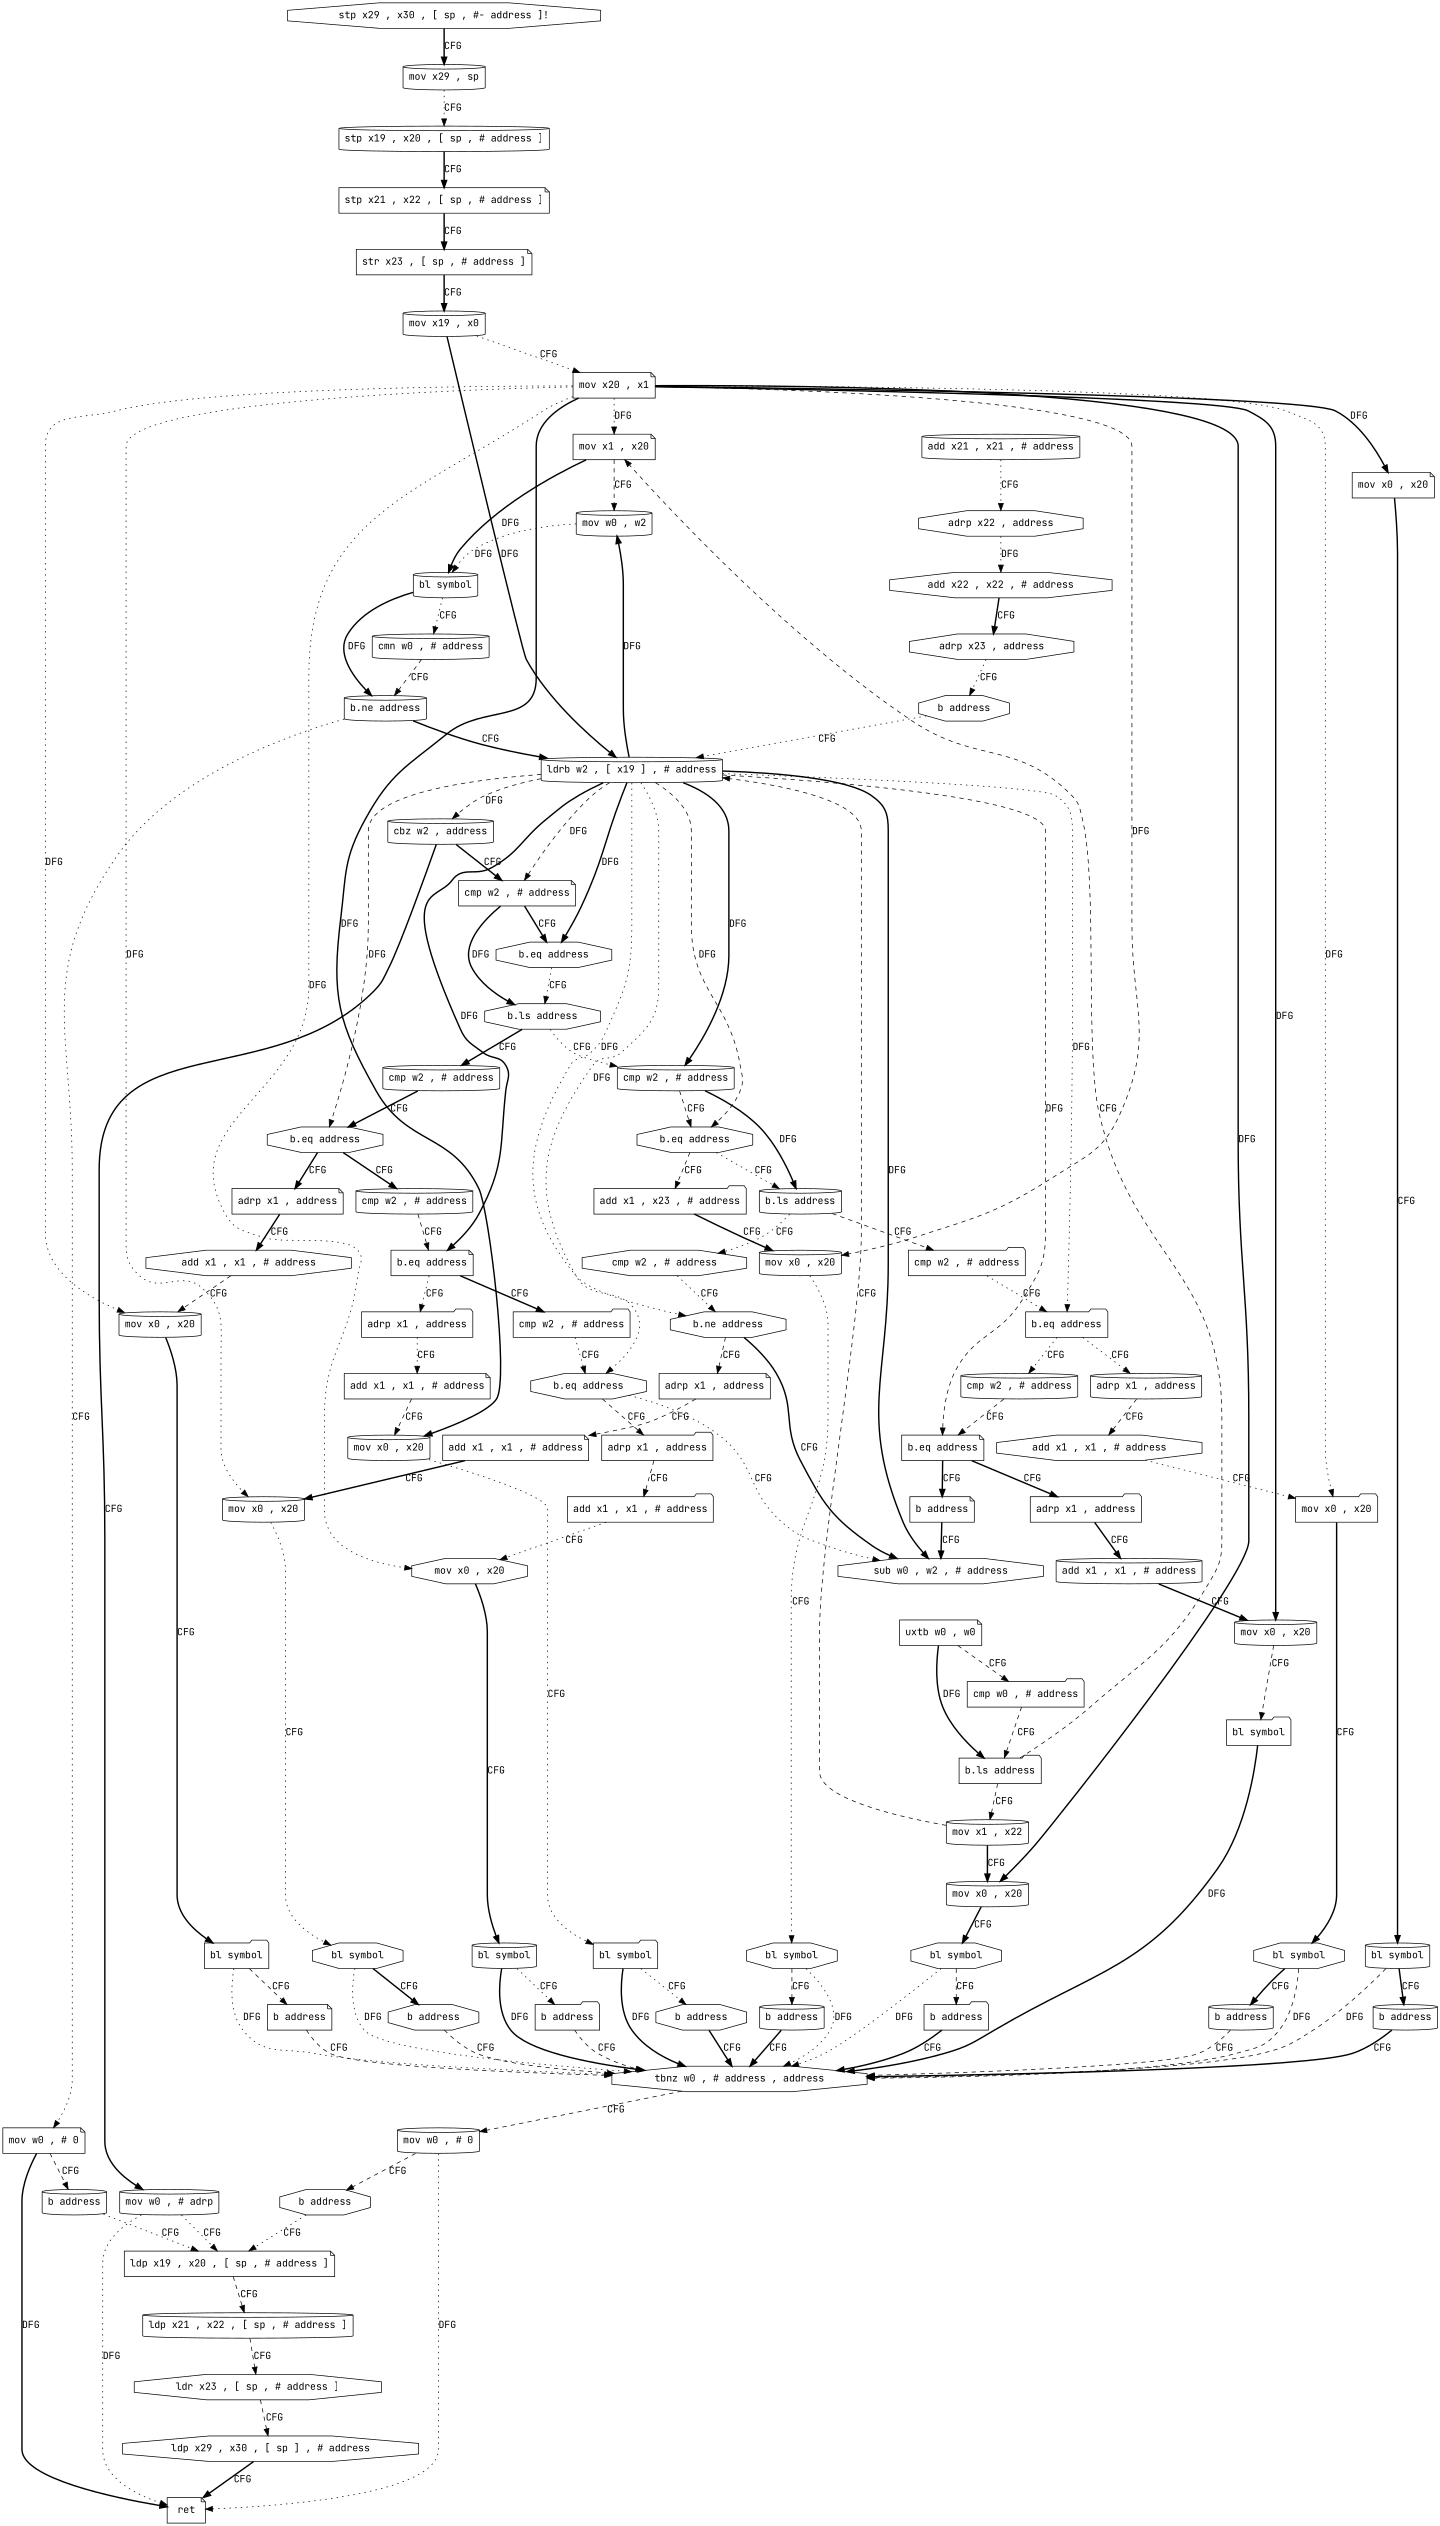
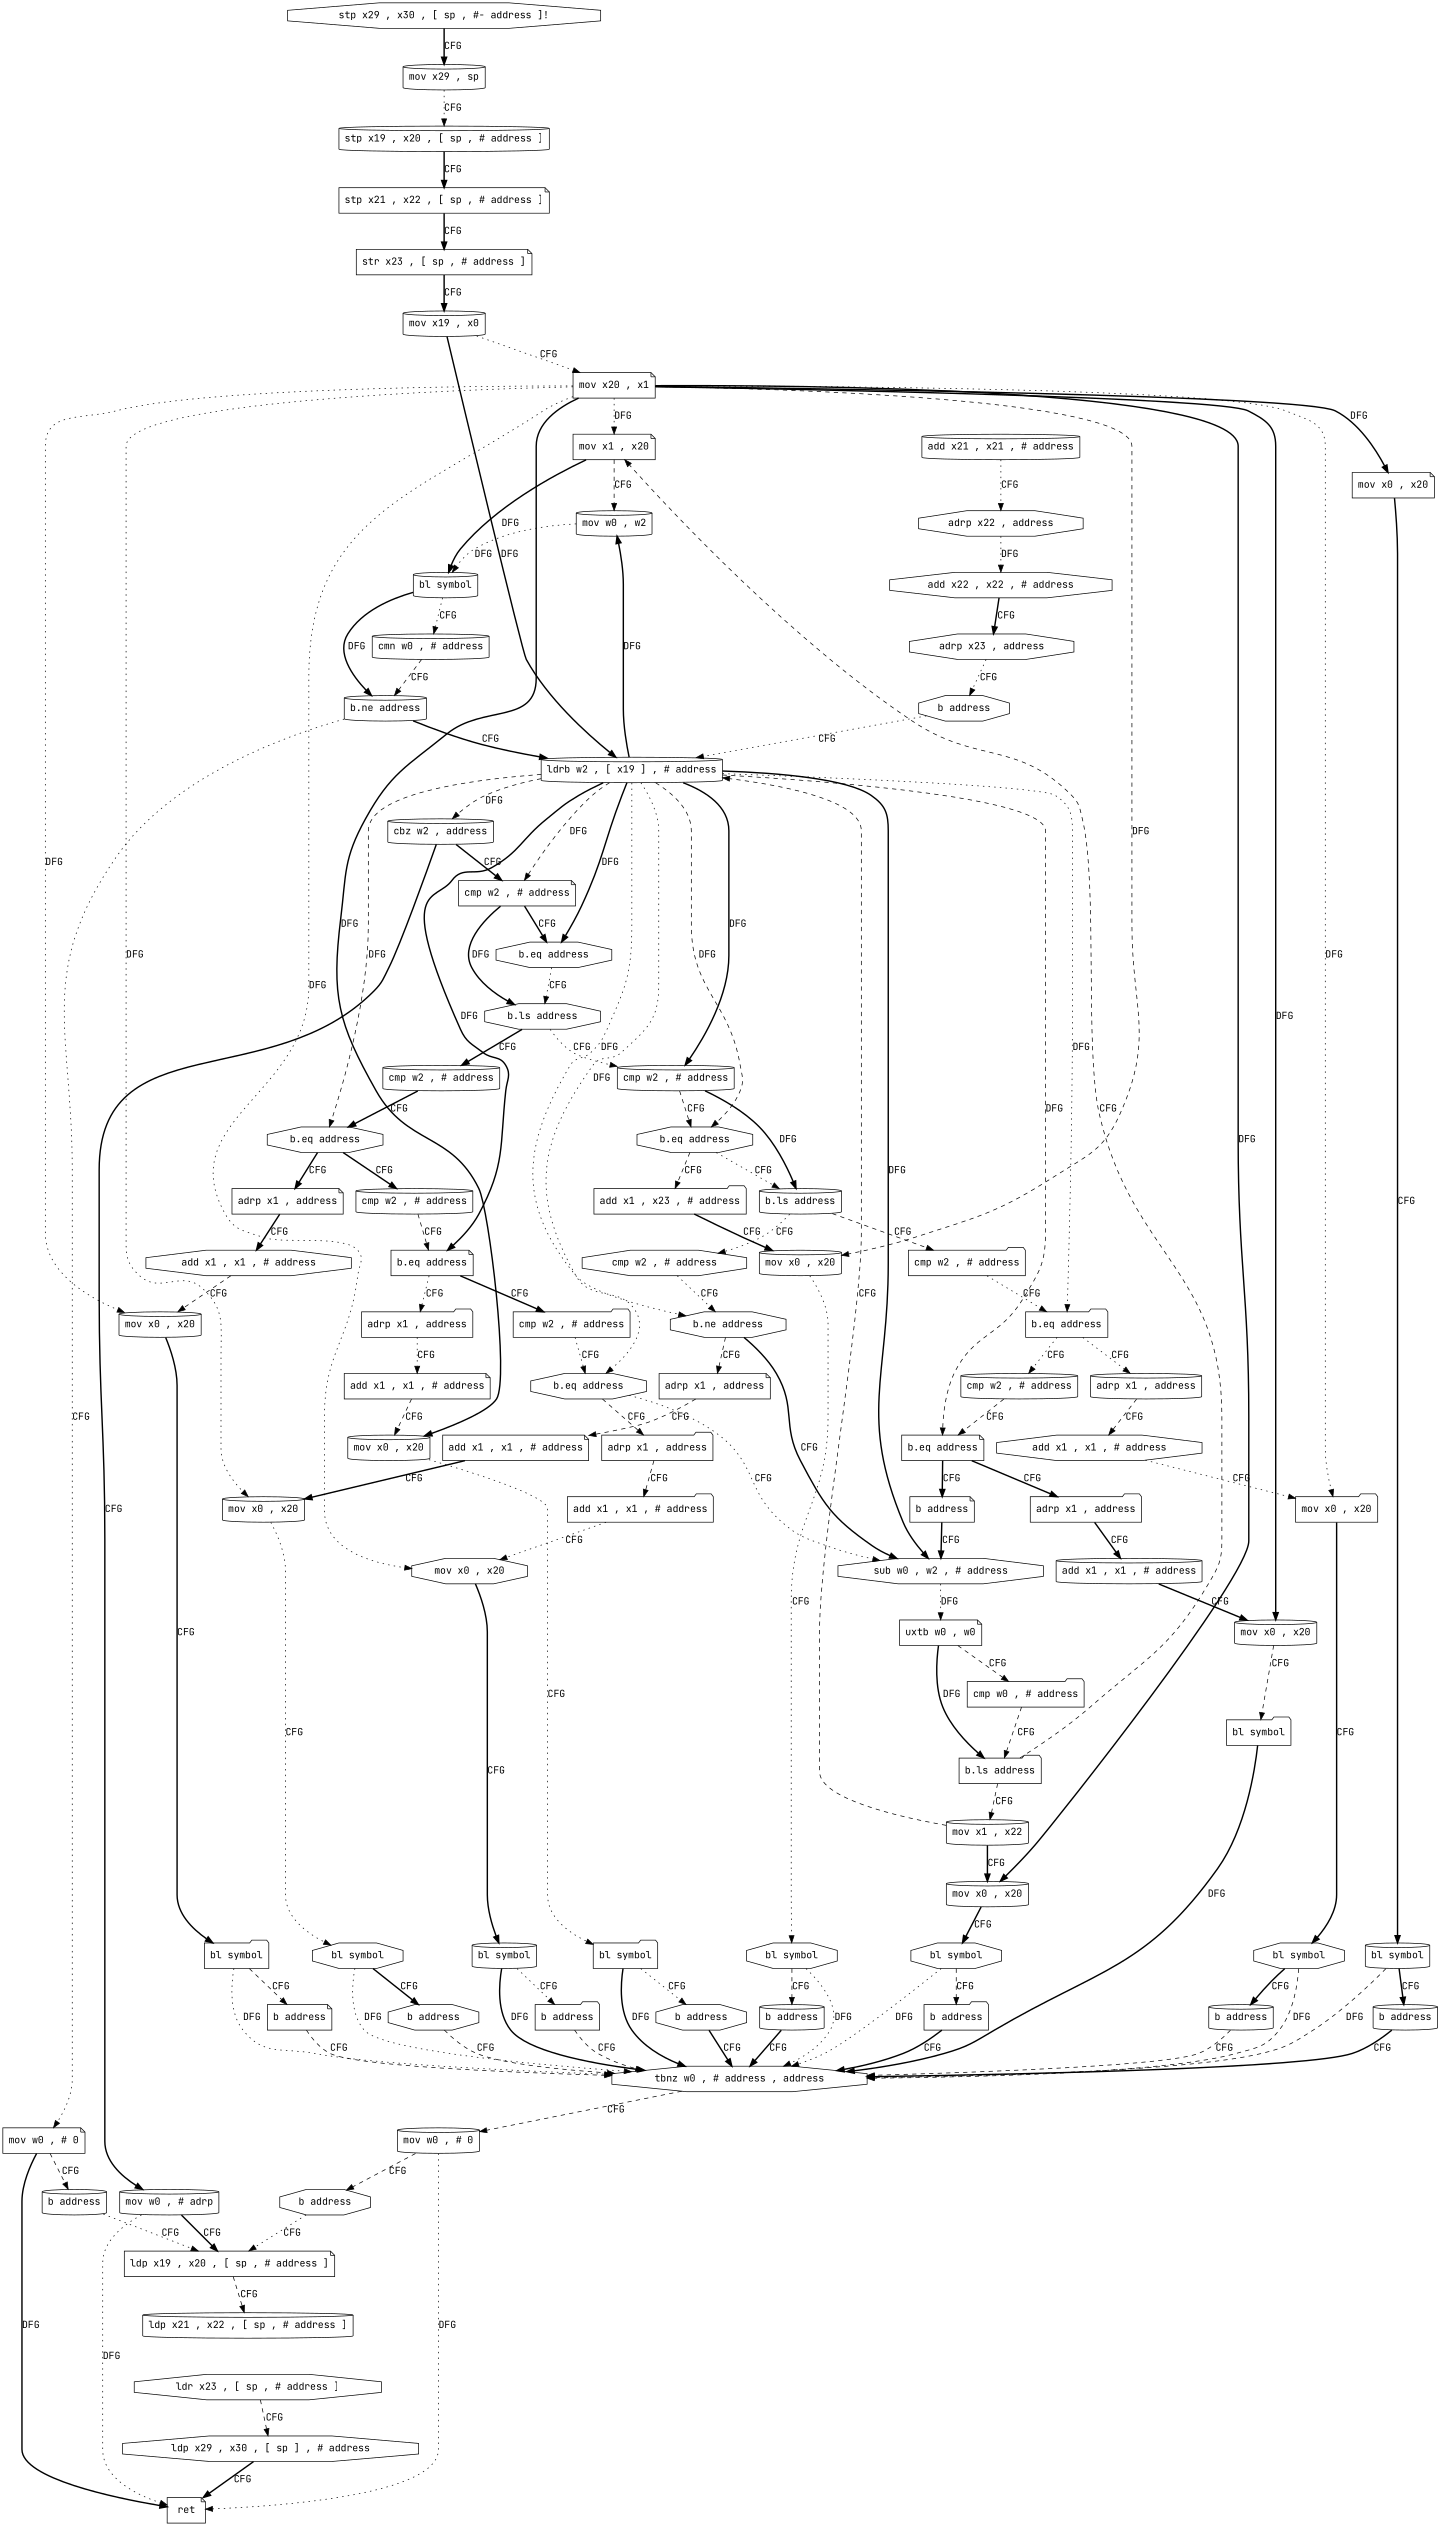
edge "sub w0 , w2 , # address" -> "uxtb w0 , w0": added, label "DFG"
edge "mov w0 , # adrp" -> "ldp x19 , x20 , [ sp , # address ]": style dotted -> bold
edge "ldp x21 , x22 , [ sp , # address ]" -> "ldr x23 , [ sp , # address ]": removed, label "CFG"
